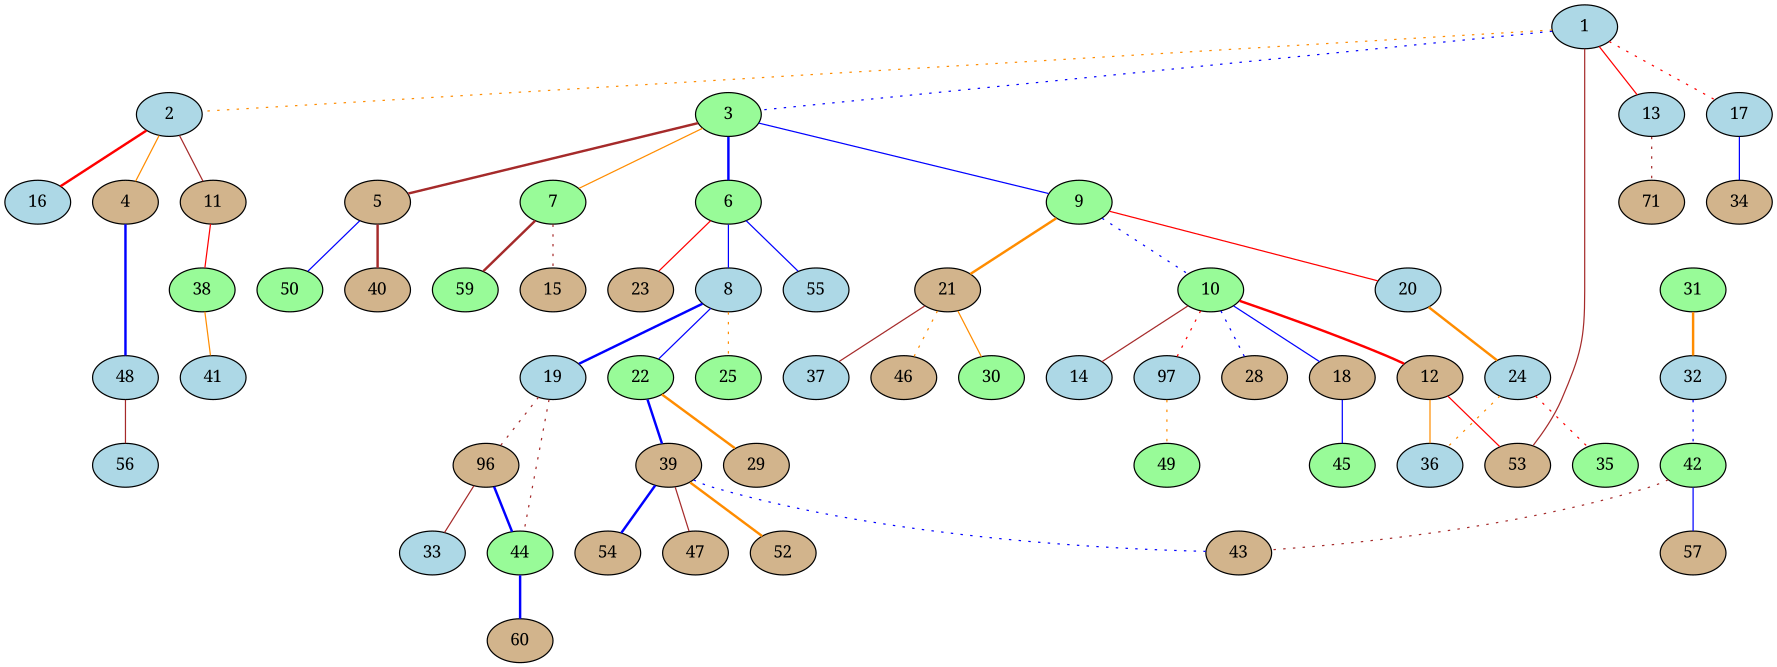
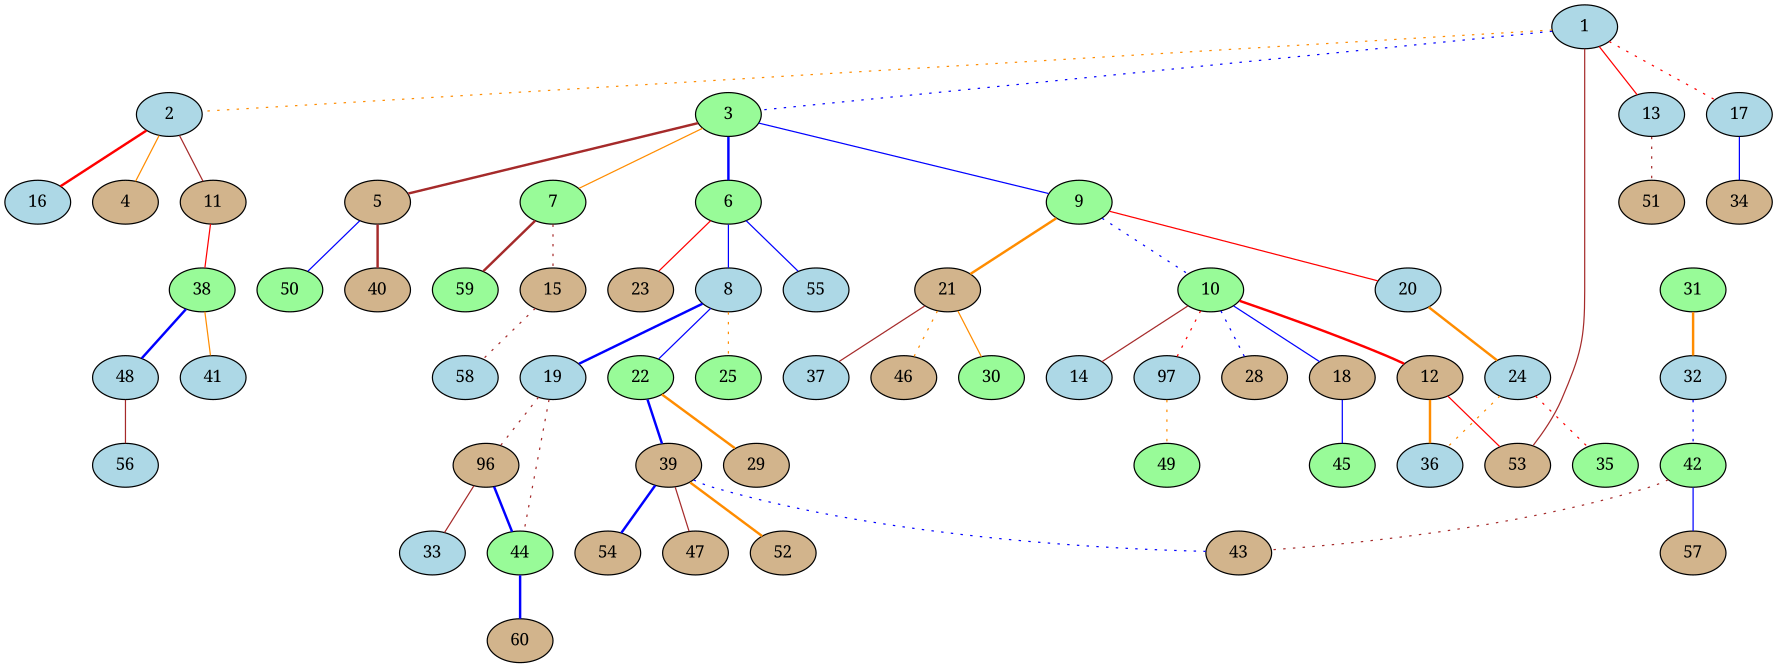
node "71": label "71" -> "51"
edge "4" -- "48": now "38" -- "48"
node "58": added
edge "12" -- "36": style solid -> bold
